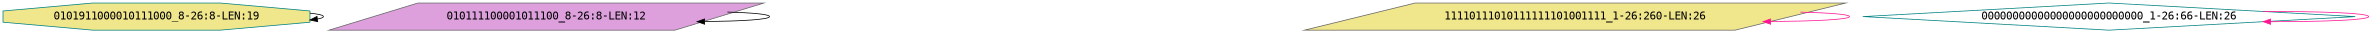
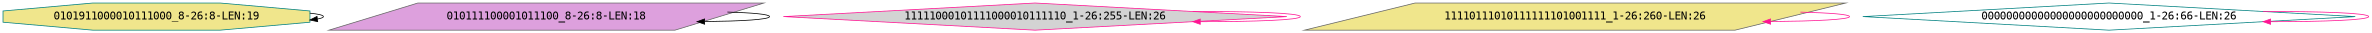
node "010111100001011100_8-26:8-LEN:12": label "010111100001011100_8-26:8-LEN:12" -> "010111100001011100_8-26:8-LEN:18"
node "11111000101111000010111110_1-26:255-LEN:26": added
